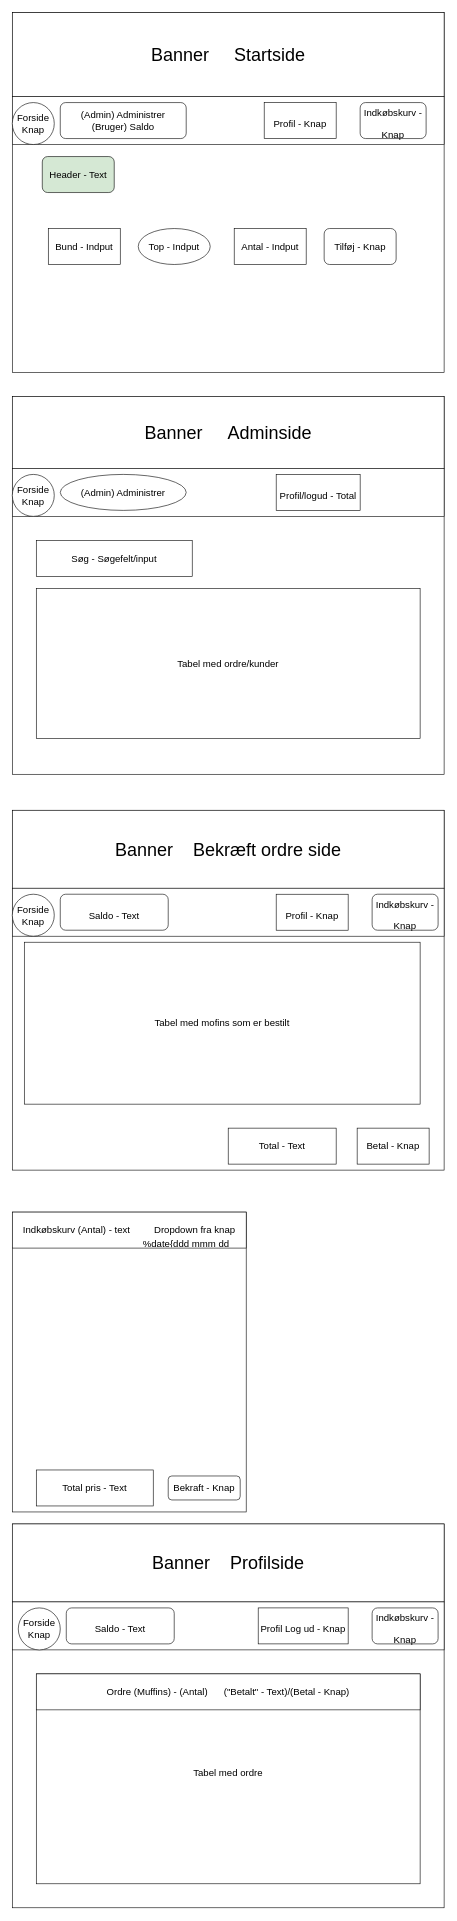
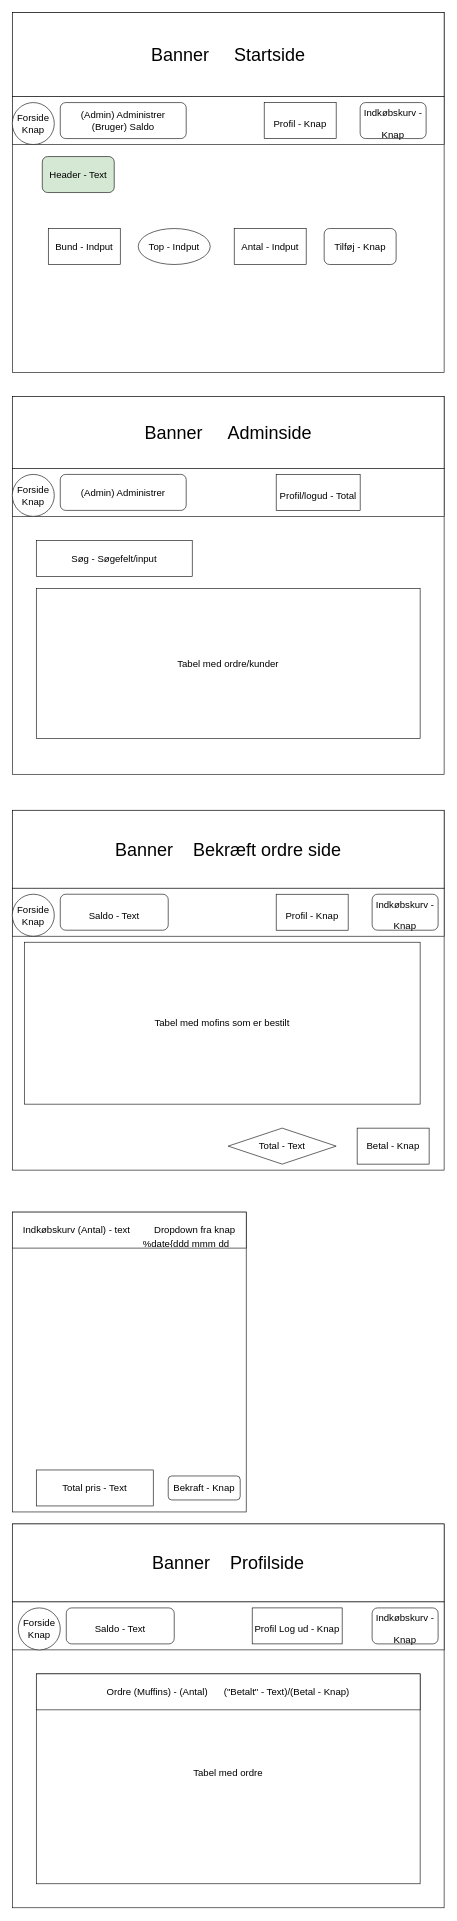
node "(Admin) Administrer": shape ellipse -> rounded rectangle
node "Total - Text": shape rectangle -> diamond
node "Profil Log ud - Knap": moved (303, 1626) -> (297, 1626)
